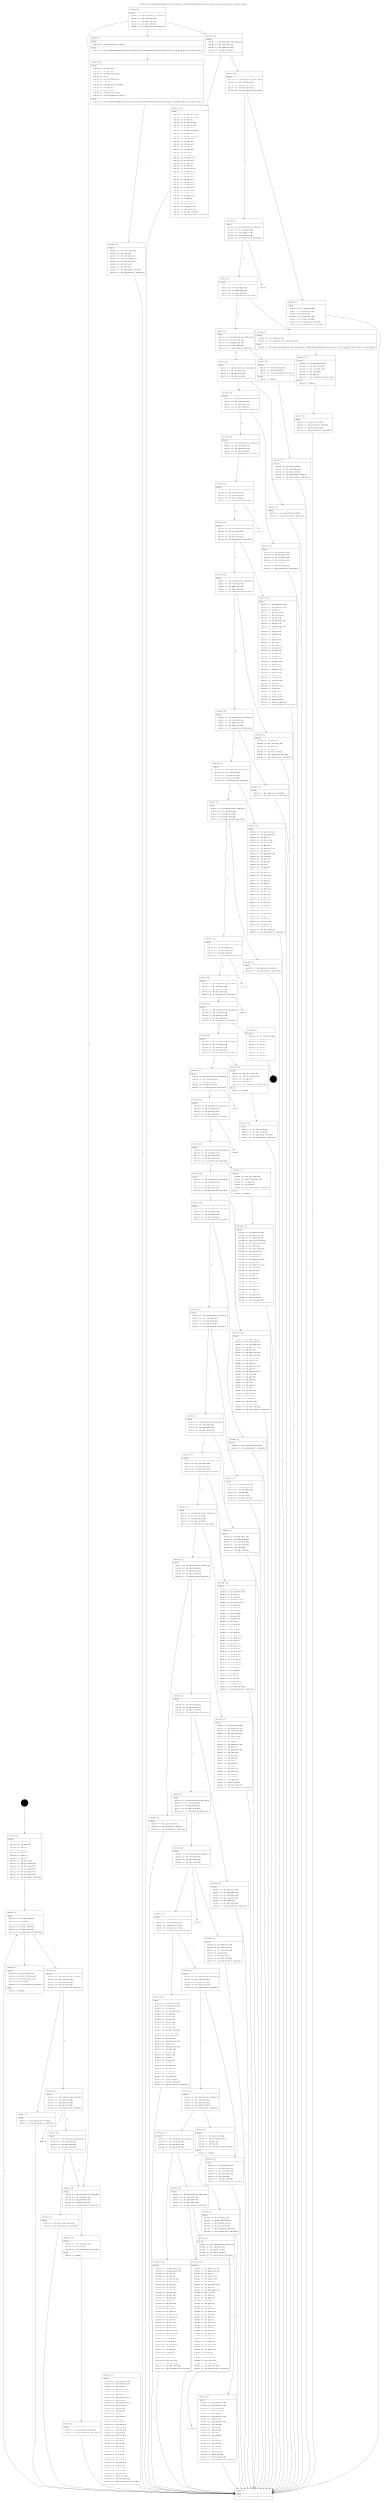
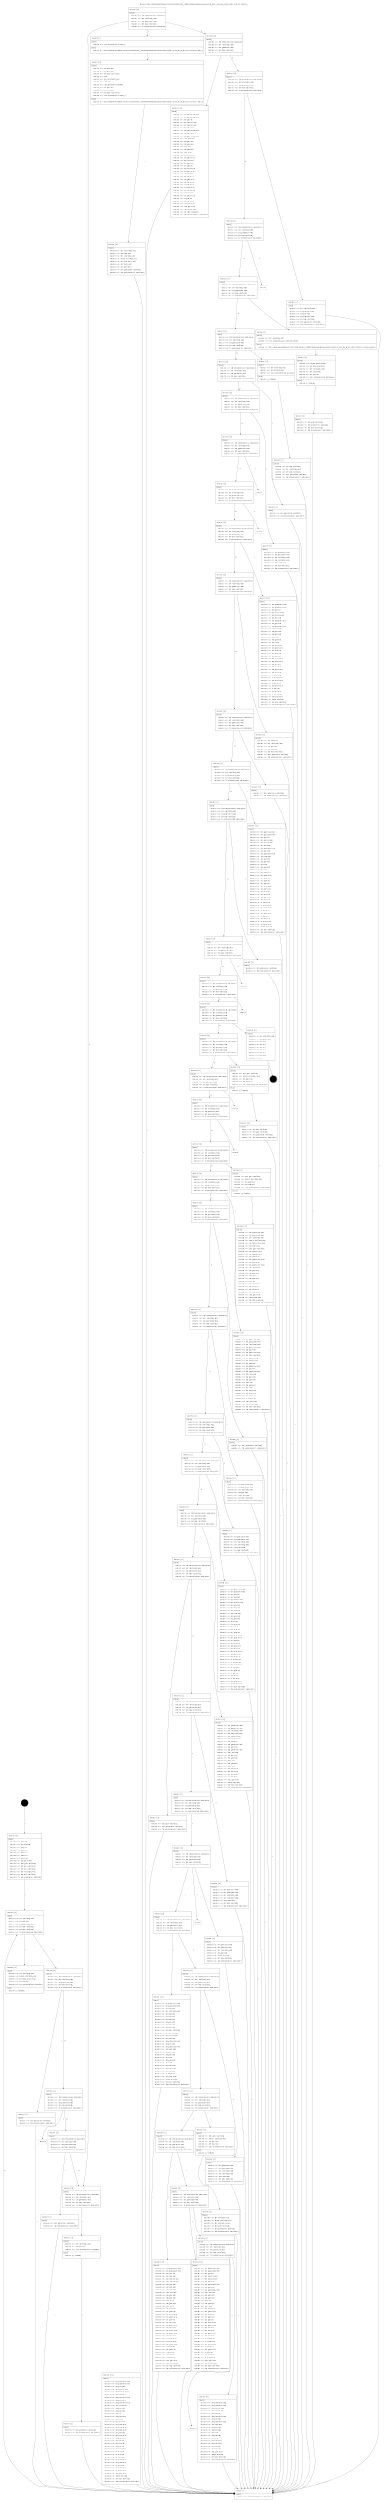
node "0x402231": added
